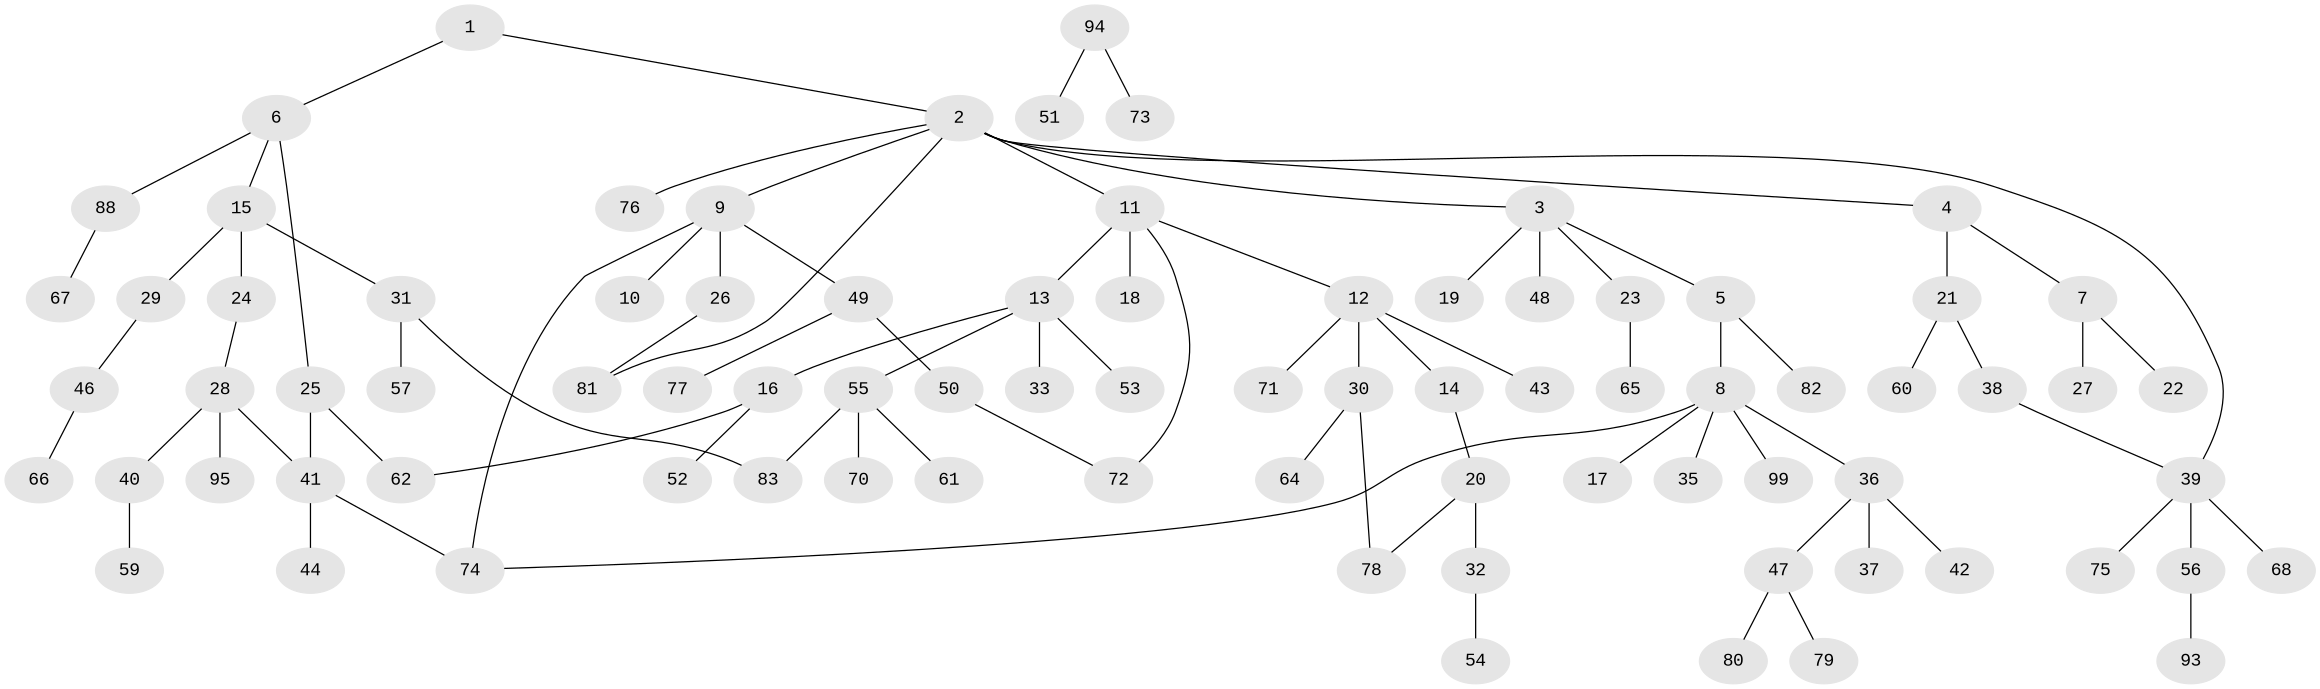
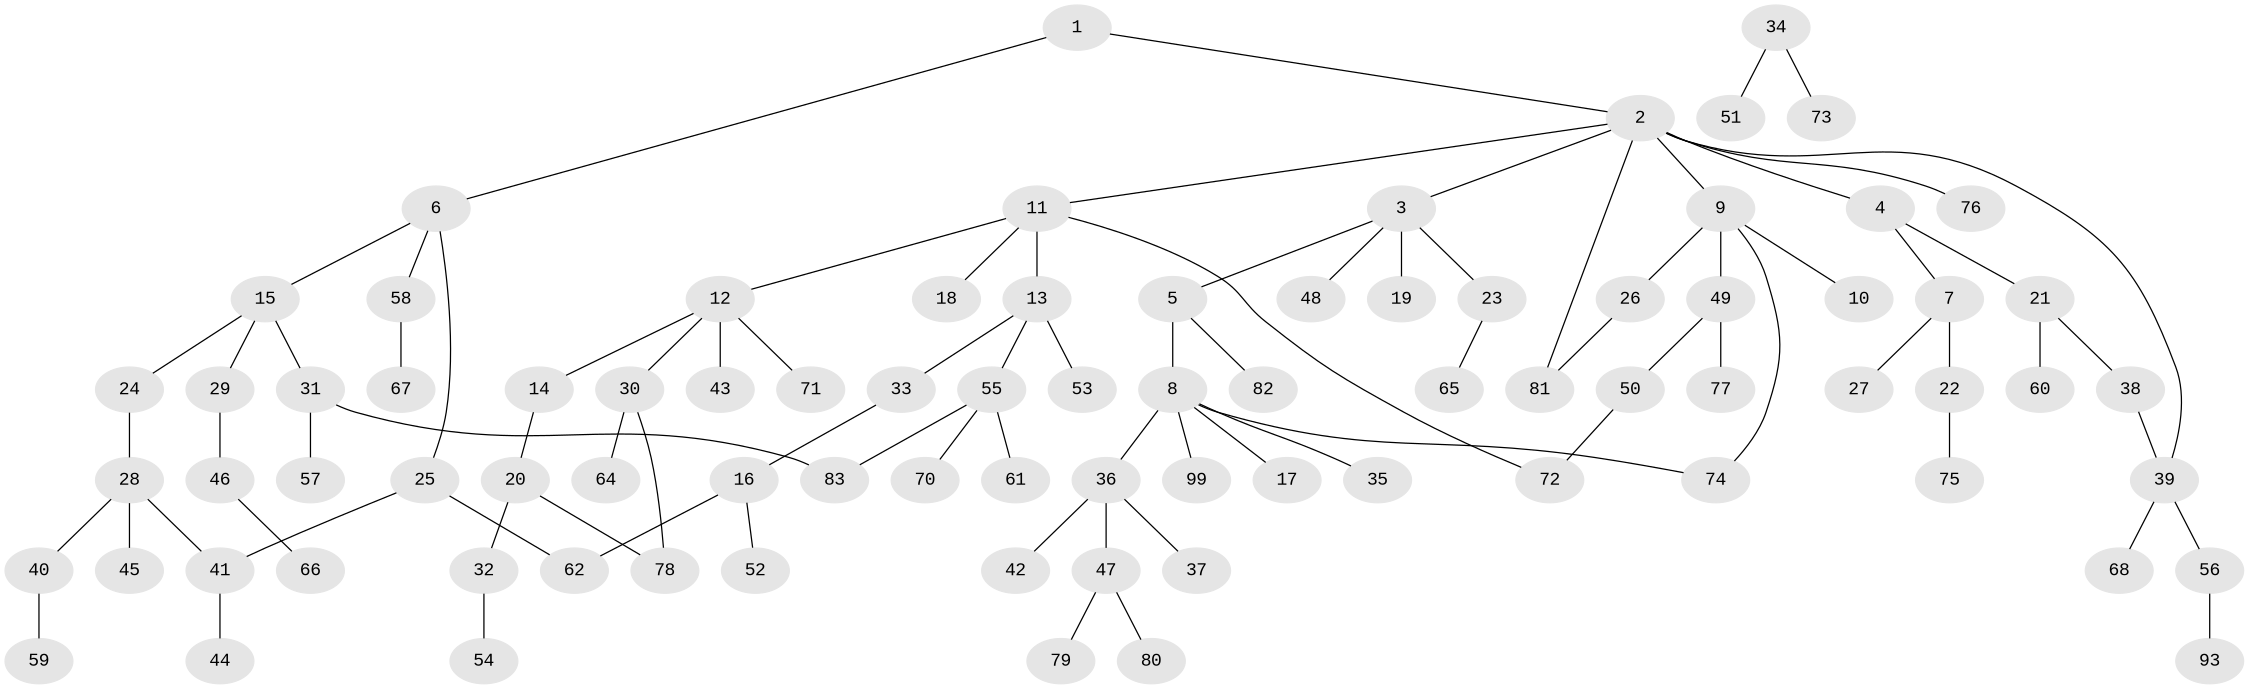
node "94": label "94" -> "34"
node "88": label "88" -> "58"
edge "13" -- "16": now "33" -- "16"
node "95": label "95" -> "45"
edge "41" -- "74": removed
edge "39" -- "75": now "22" -- "75"
